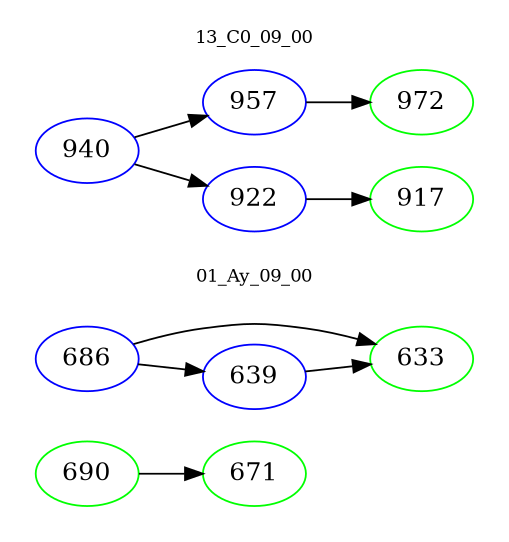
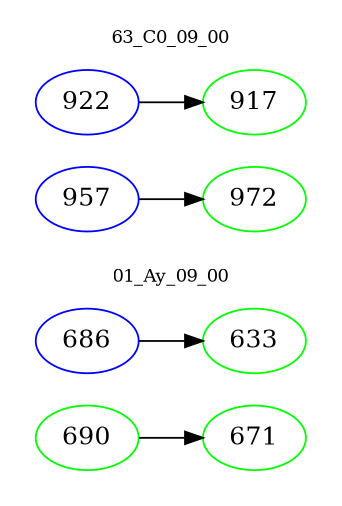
cluster "13_C0_09_00": label "13_C0_09_00" -> "63_C0_09_00"
node "940": removed
node "639": removed
